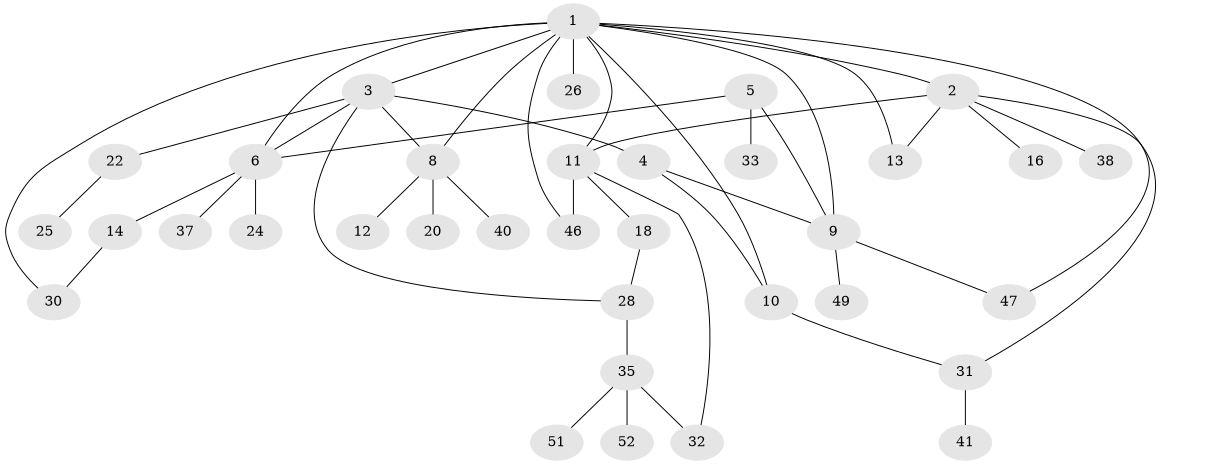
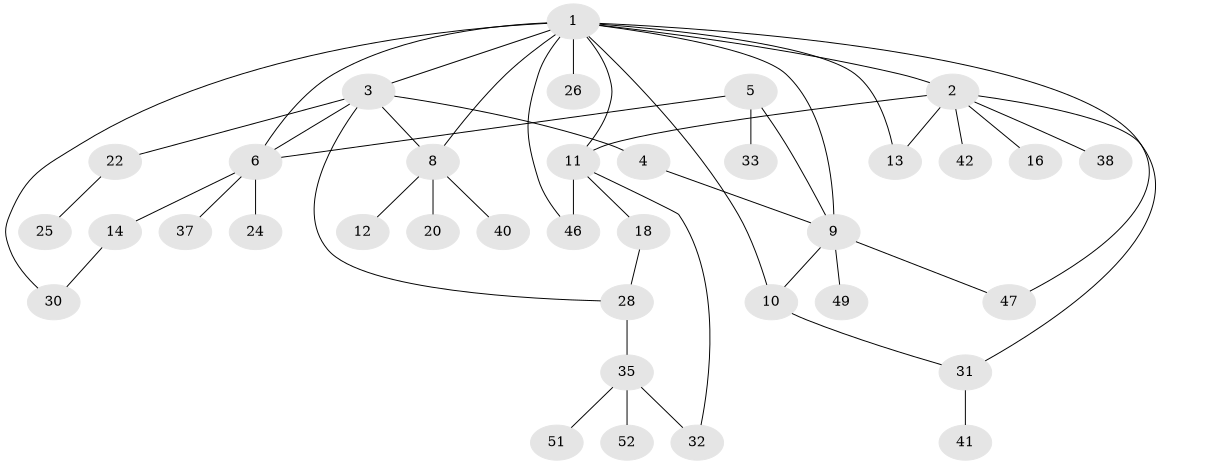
node "42": added
edge "4" -- "10": now "9" -- "10"
